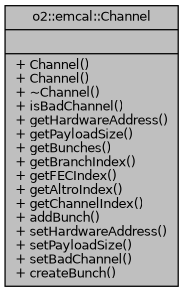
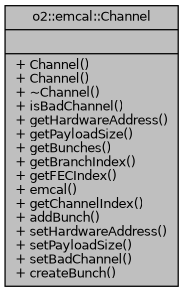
node "o2::emcal::Channel": text "+ getAltroIndex()" -> "+ emcal()"
